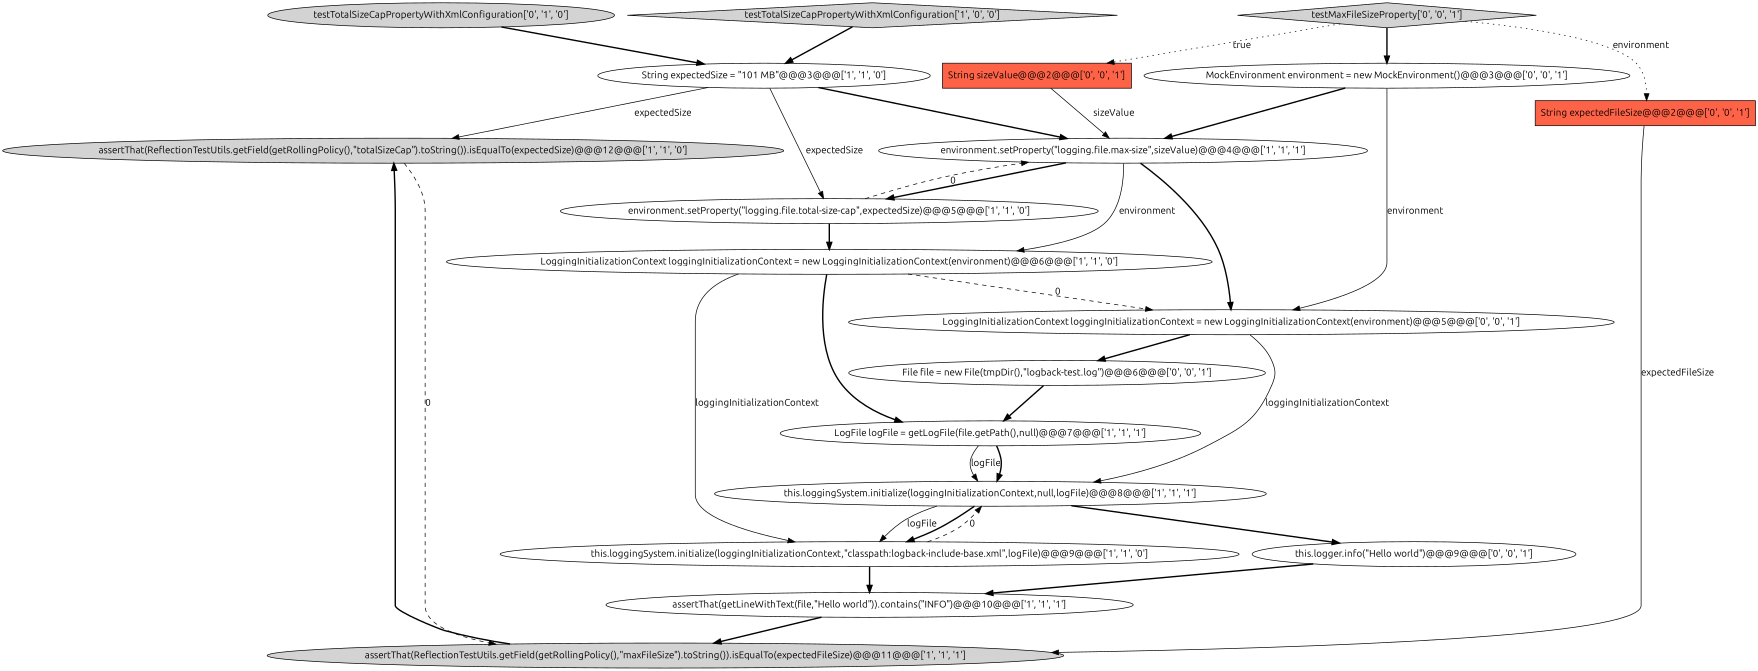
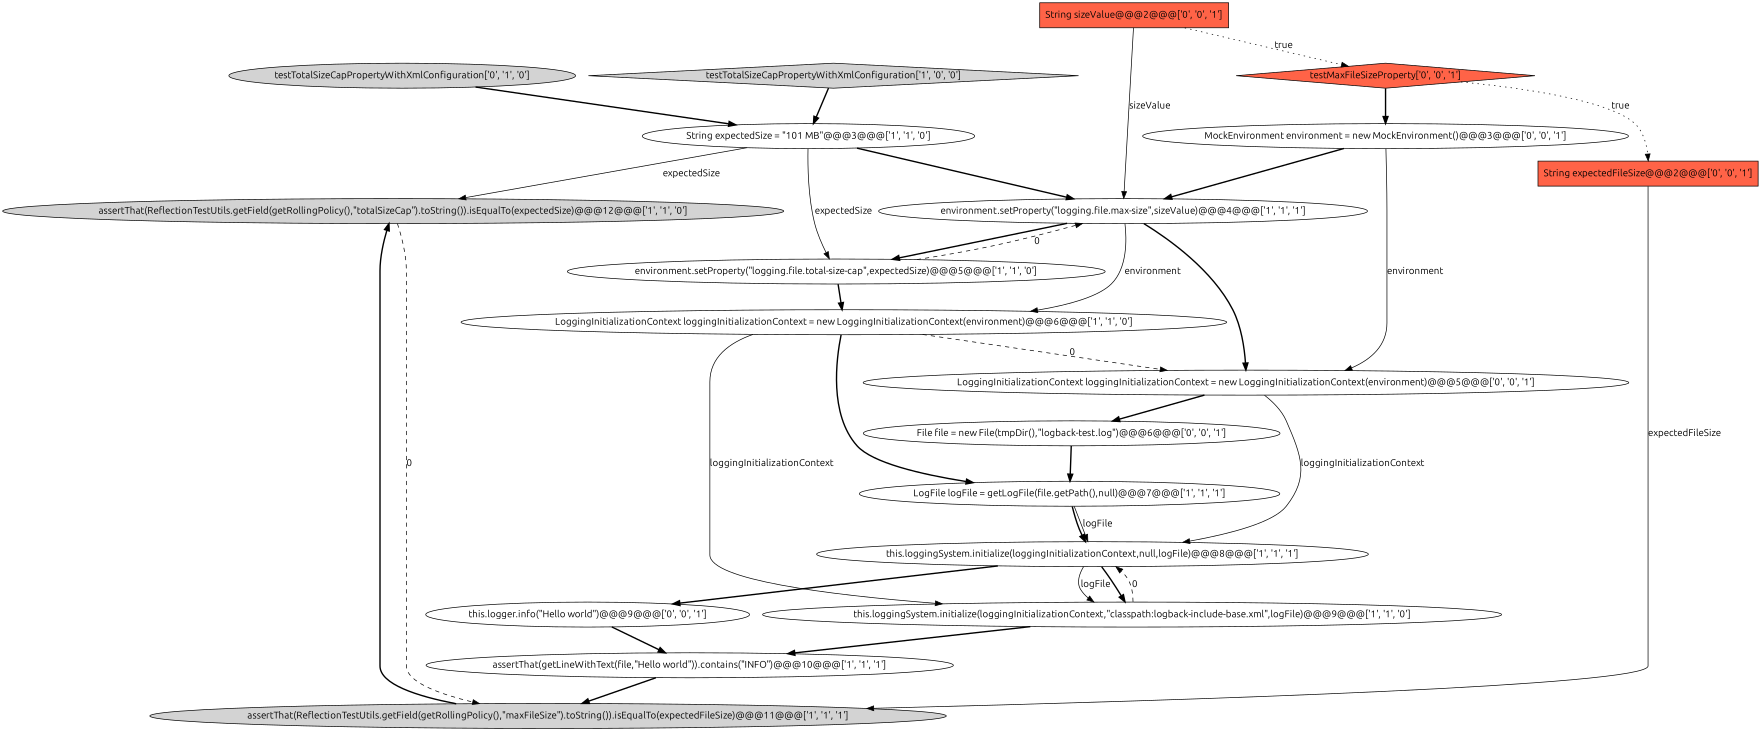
node "testMaxFileSizeProperty['0', '0', '1']": fillcolor lightgray -> tomato
edge "testMaxFileSizeProperty['0', '0', '1']" -> "String sizeValue@@@2@@@['0', '0', '1']": reversed
edge "testMaxFileSizeProperty['0', '0', '1']" -> "String expectedFileSize@@@2@@@['0', '0', '1']": label "environment" -> "true"
